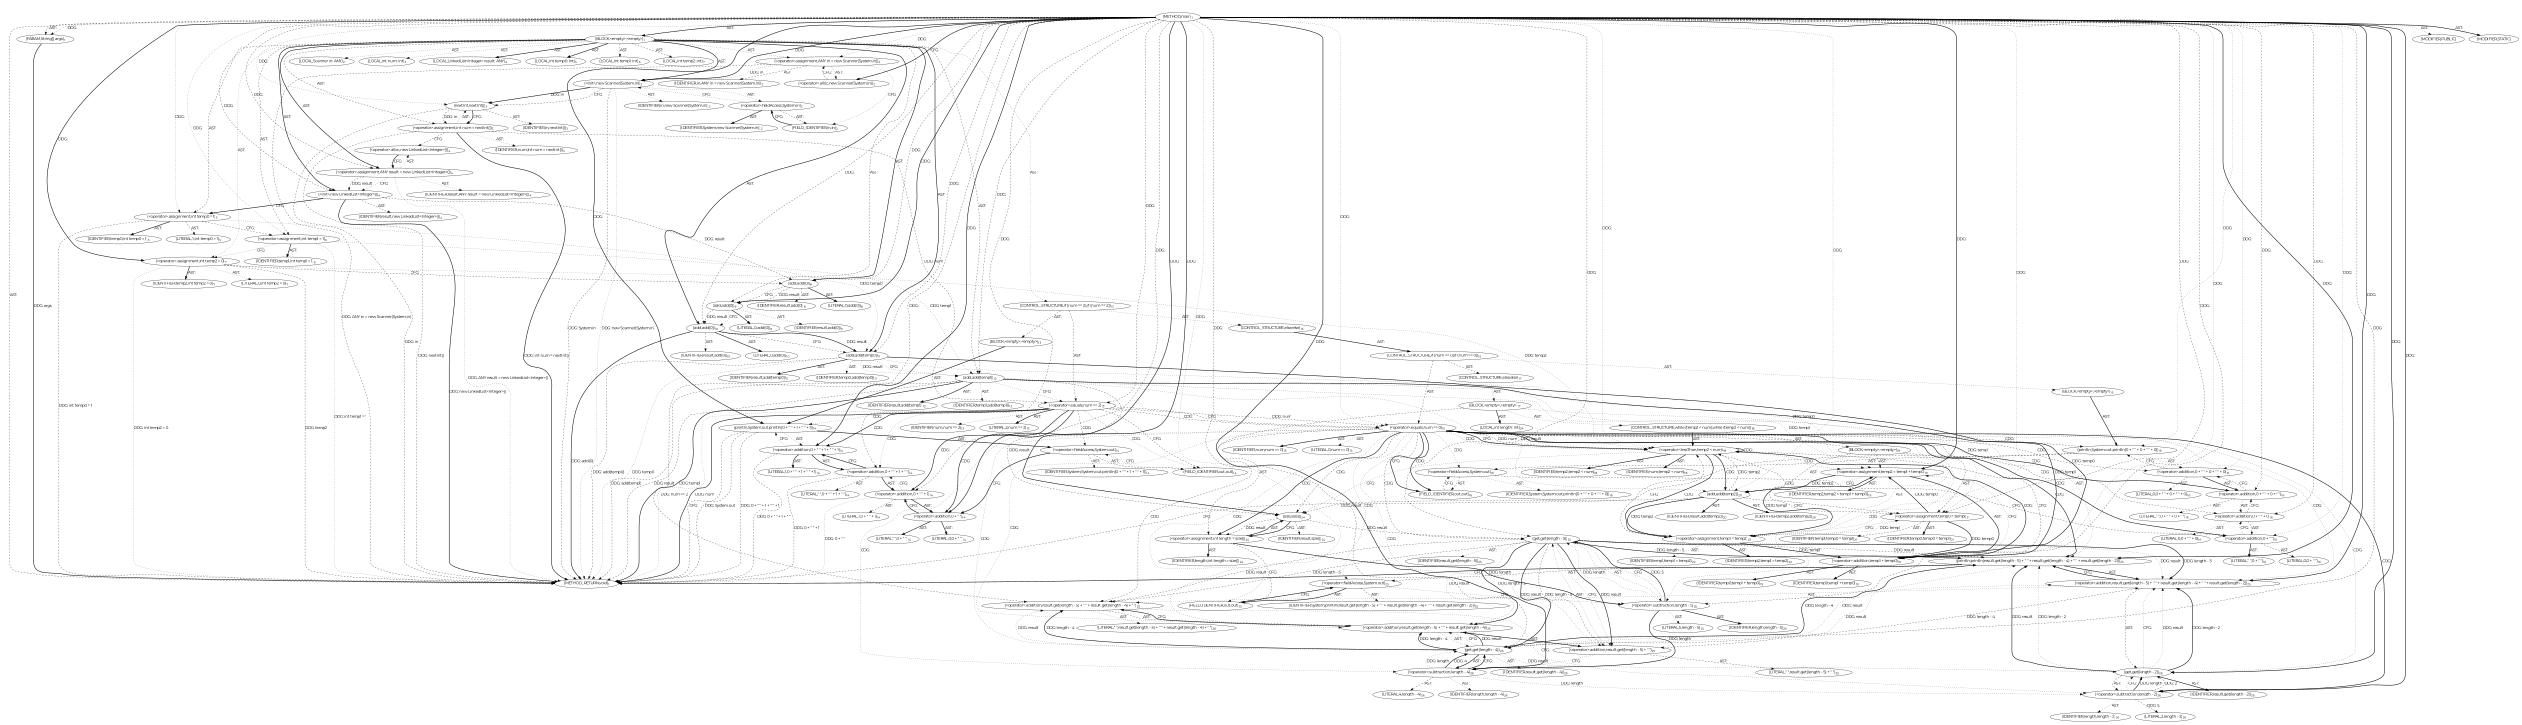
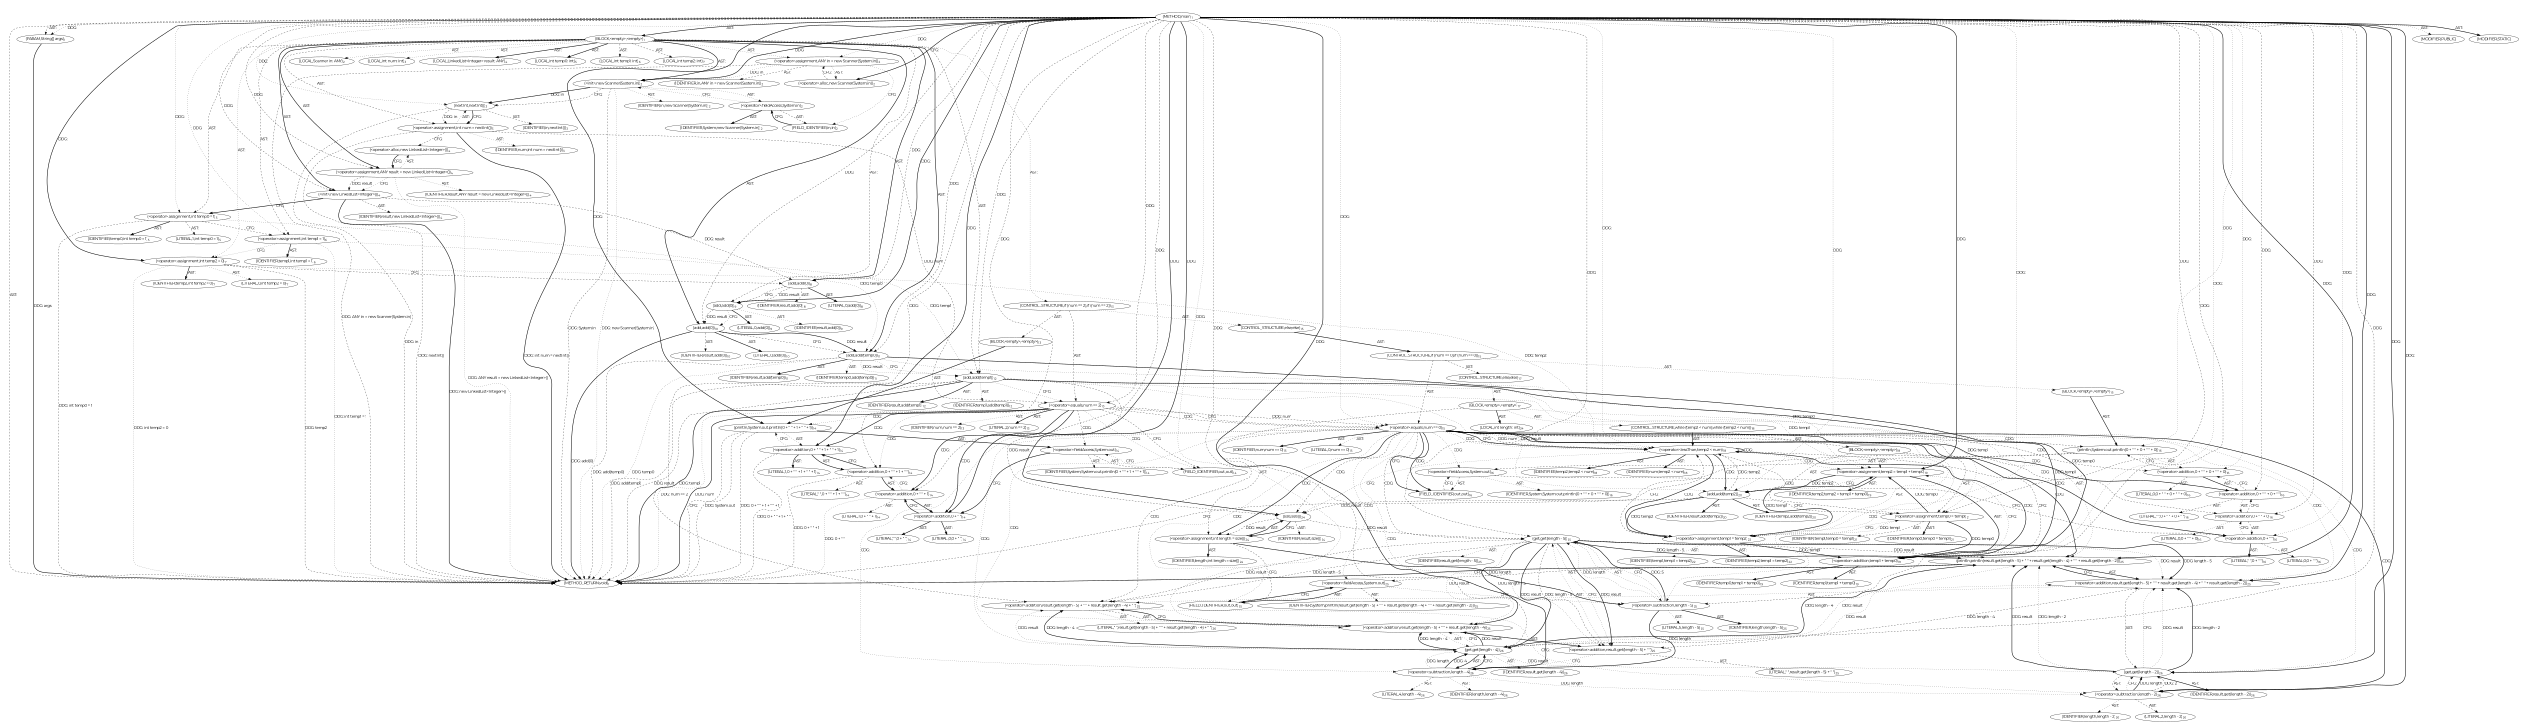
edge "(<operator>.subtraction,length - 2)" -> "(LITERAL,2,length - 2)": label "DDG: 5" -> "AST: "
